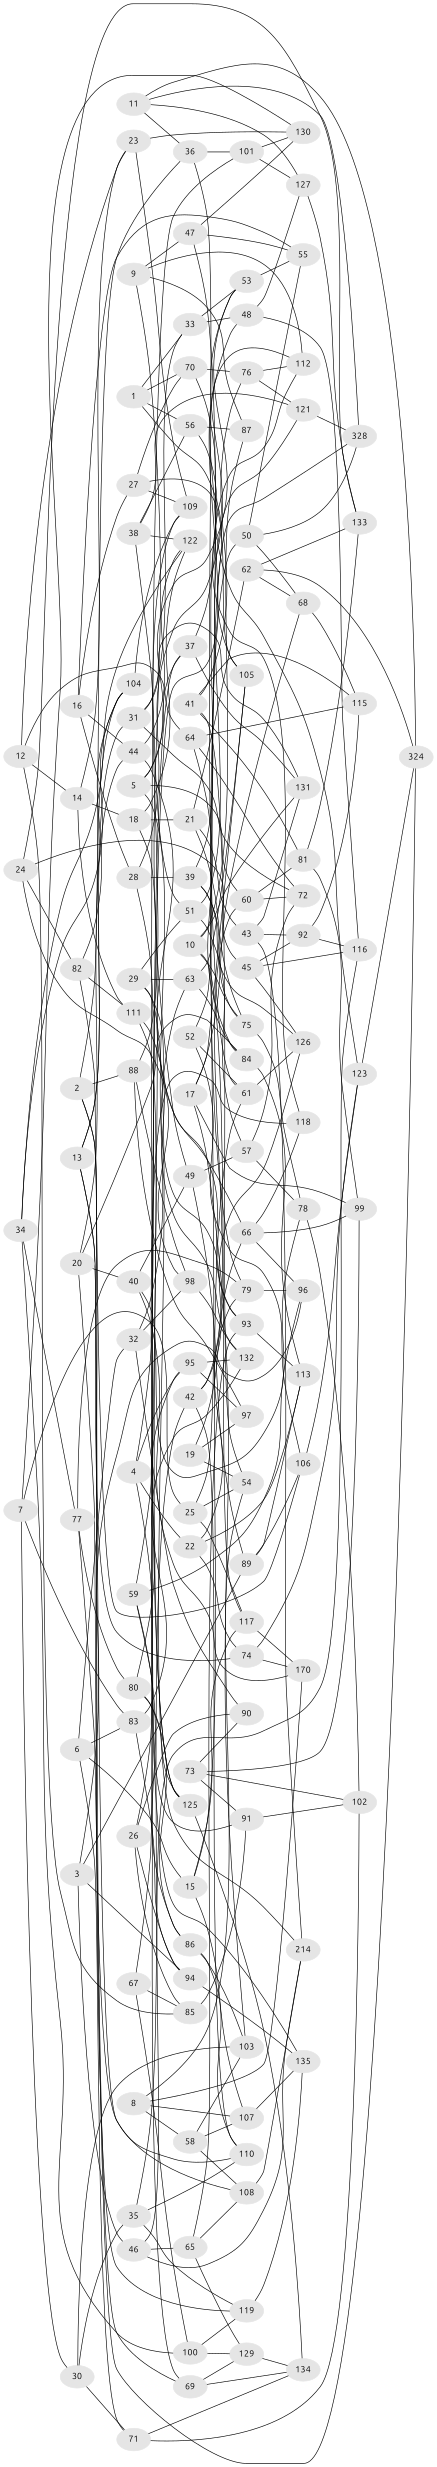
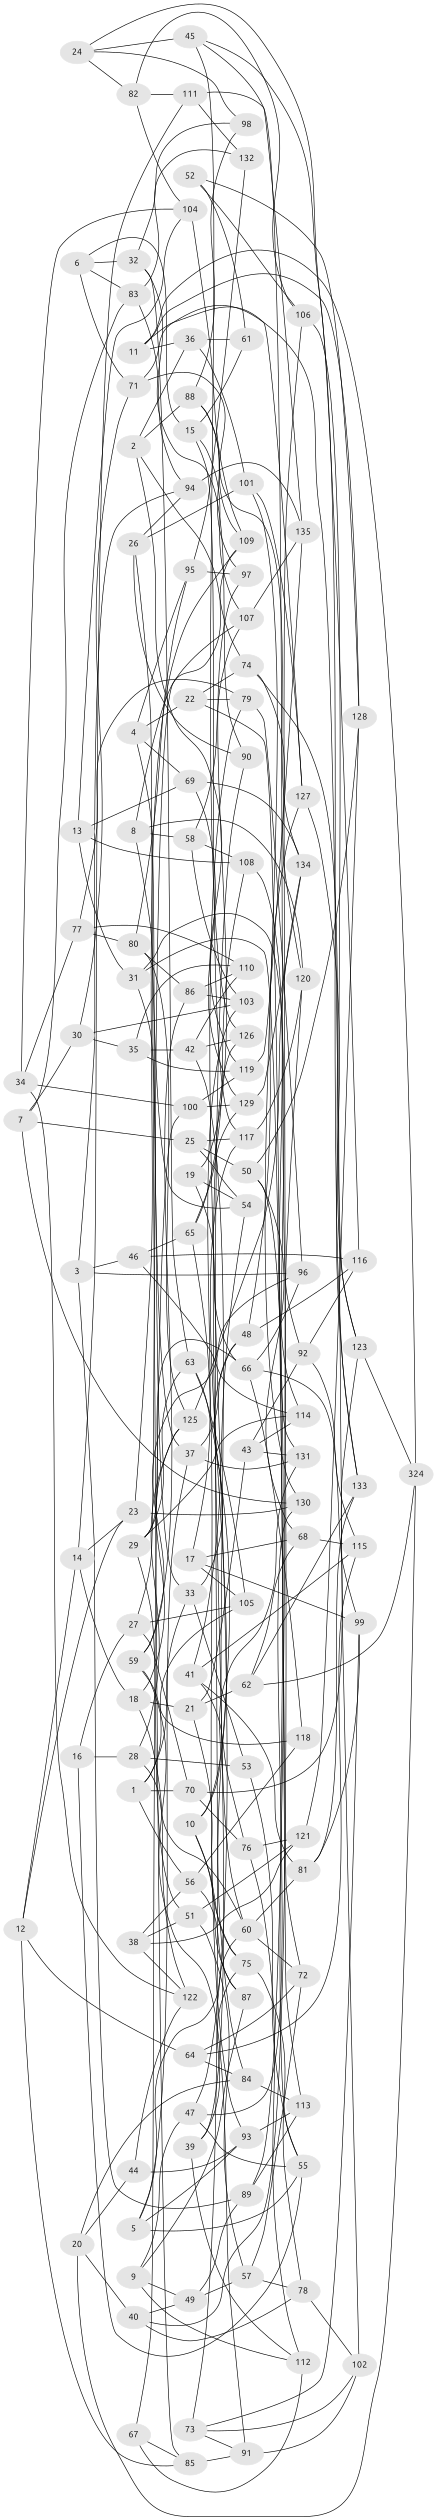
node "328": label "328" -> "128"
edge "53" -- "5": now "55" -- "5"
edge "16" -- "44": removed
edge "28" -- "39": now "28" -- "60"
edge "126" -- "61": removed
edge "98" -- "132": removed
node "170": label "170" -> "120"
node "214": label "214" -> "114"
